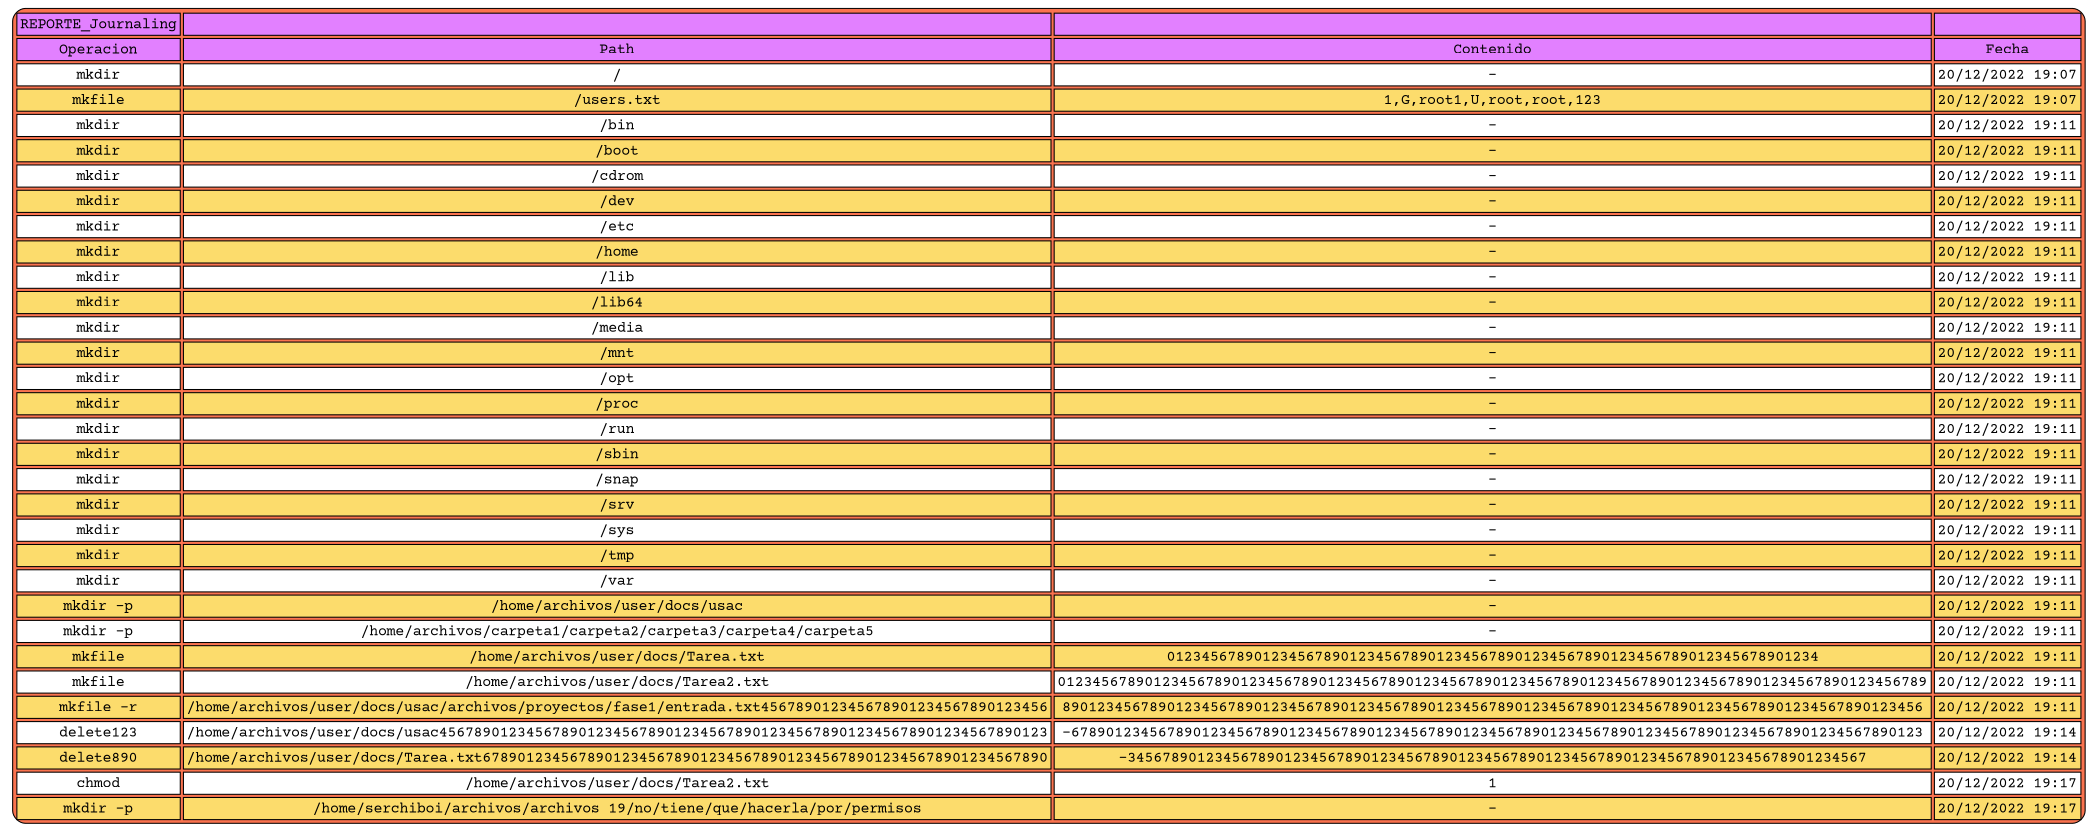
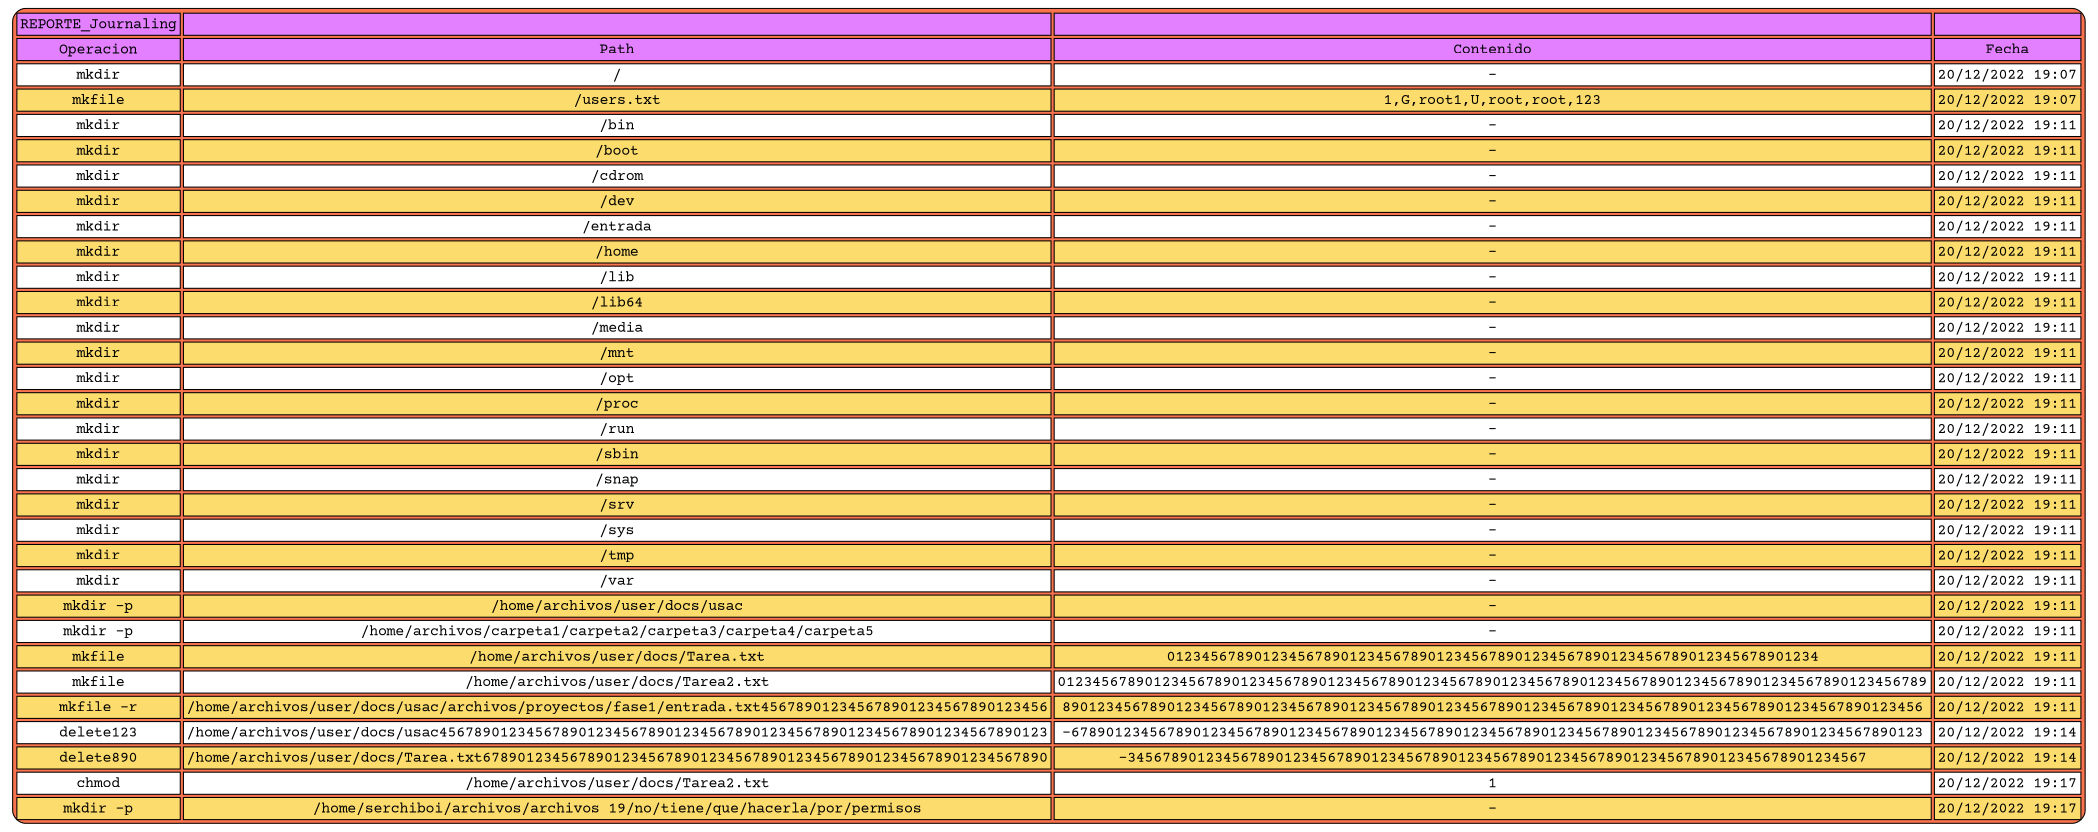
node "REPORTE_Journaling": text "/etc" -> "/entrada"
